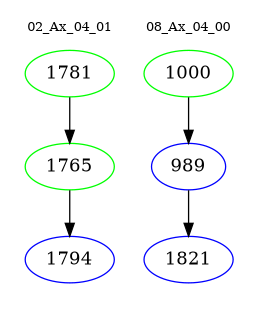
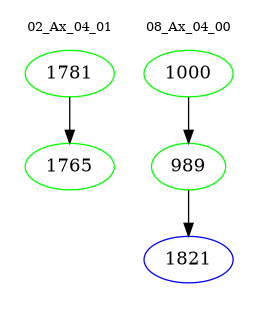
node "989": color blue -> green
node "1794": removed
